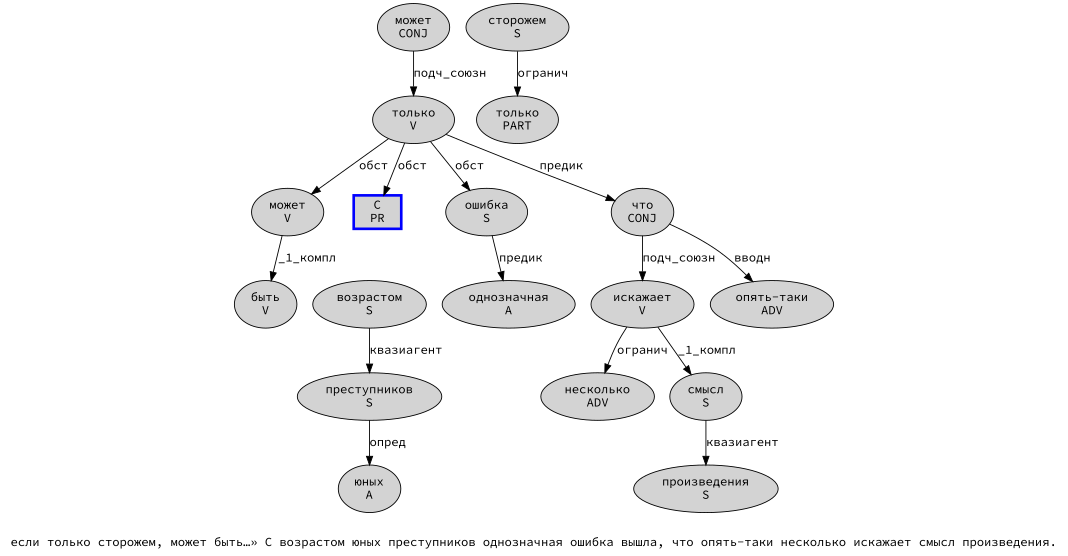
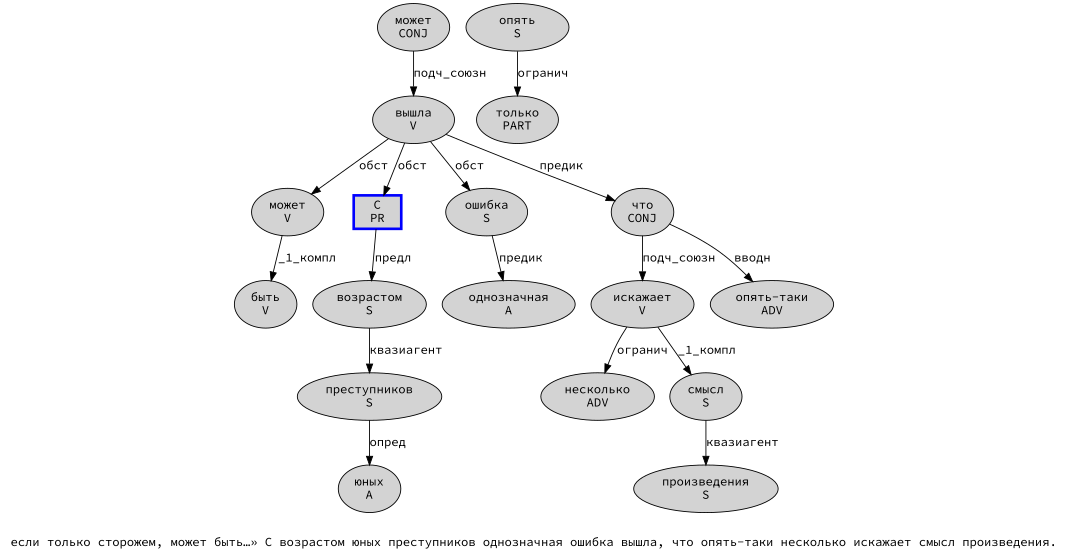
node "сторожем S": label "сторожем S" -> "опять S"
node "только V": label "только V" -> "вышла V"
edge "С PR" -> "возрастом S": added, label "предл"
